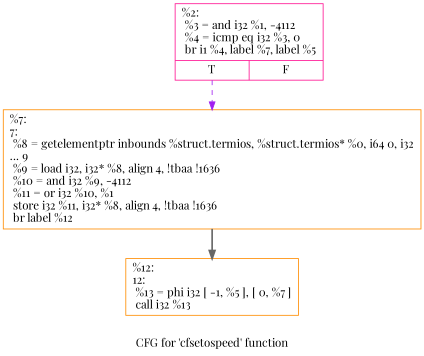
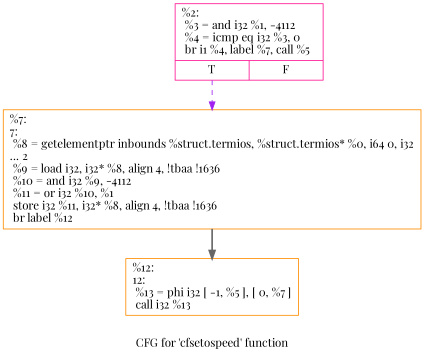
node "%2:": text "br i1 %4, label %7, label %5" -> "br i1 %4, label %7, call %5"
node "%7:": text "... 9" -> "... 2"
